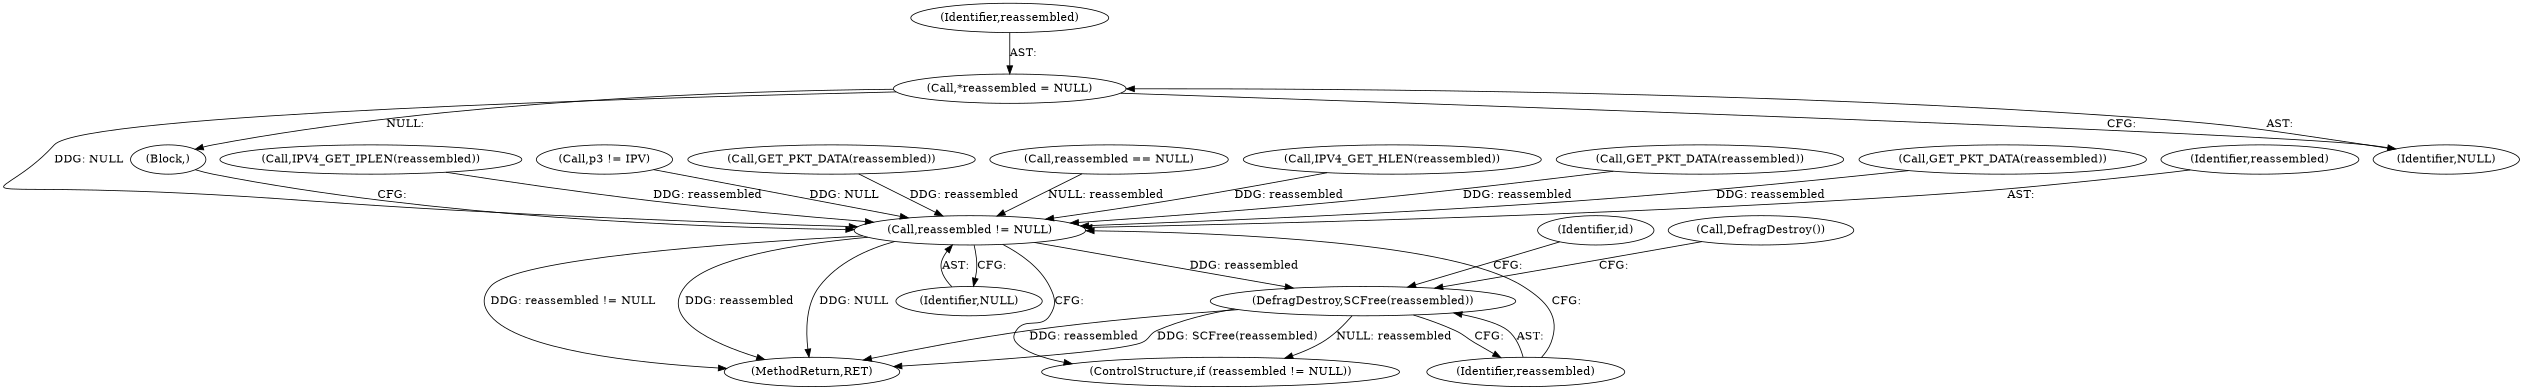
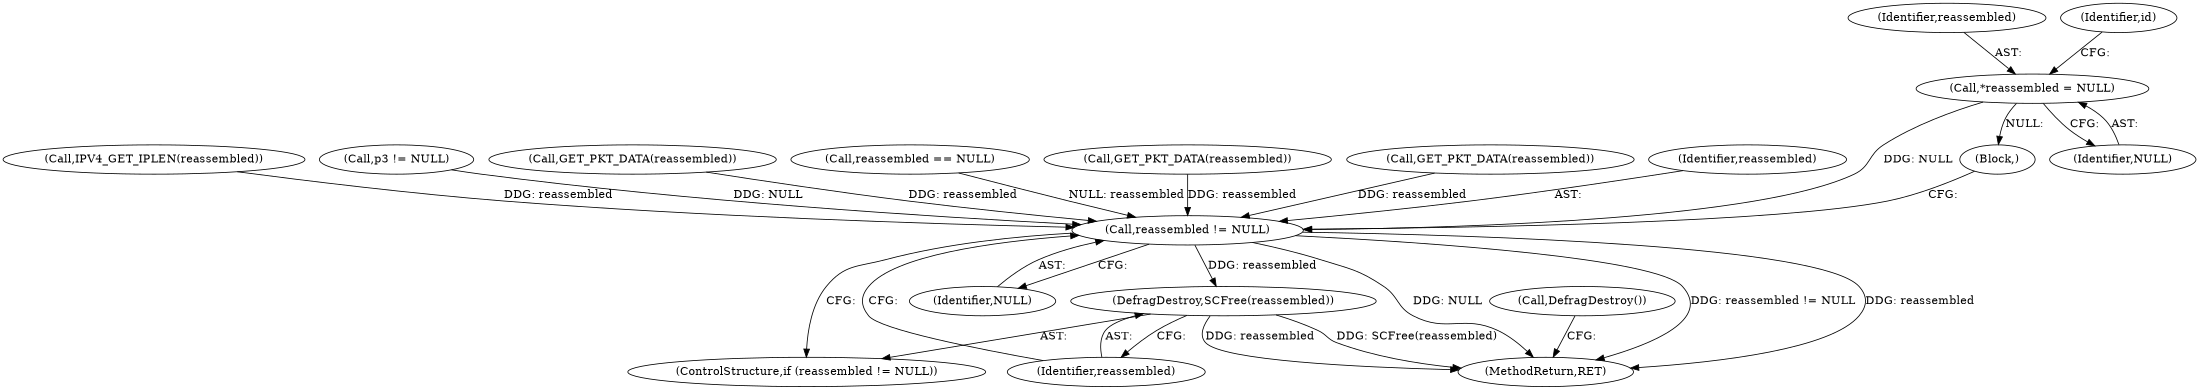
node "(Call,p3 != IPV)": label "(Call,p3 != IPV)" -> "(Call,p3 != NULL)"
node "(Call,IPV4_GET_HLEN(reassembled))": removed
edge "(Identifier,id)" -> "(DefragDestroy,SCFree(reassembled))": now "(Identifier,id)" -> "(Call,*reassembled = NULL)"
edge "(Call,DefragDestroy())" -> "(DefragDestroy,SCFree(reassembled))": now "(Call,DefragDestroy())" -> "(MethodReturn,RET)"
edge "(DefragDestroy,SCFree(reassembled))" -> "(ControlStructure,if (reassembled != NULL))": label "NULL: reassembled" -> "AST: "
